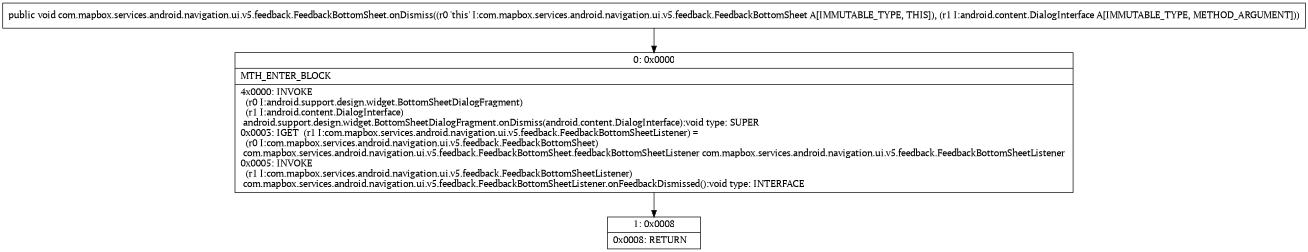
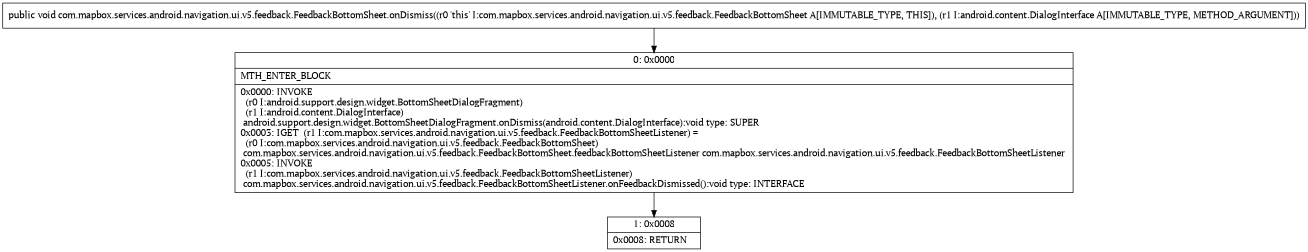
node "0: 0x0000": text "4x0000: INVOKE" -> "0x0000: INVOKE"
